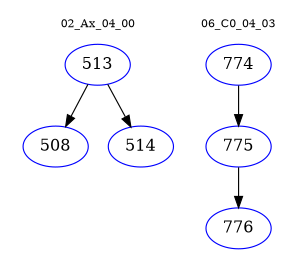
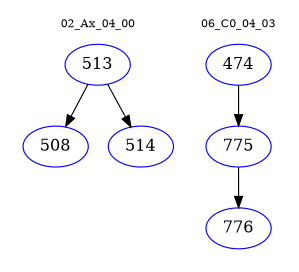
node "774": label "774" -> "474"
